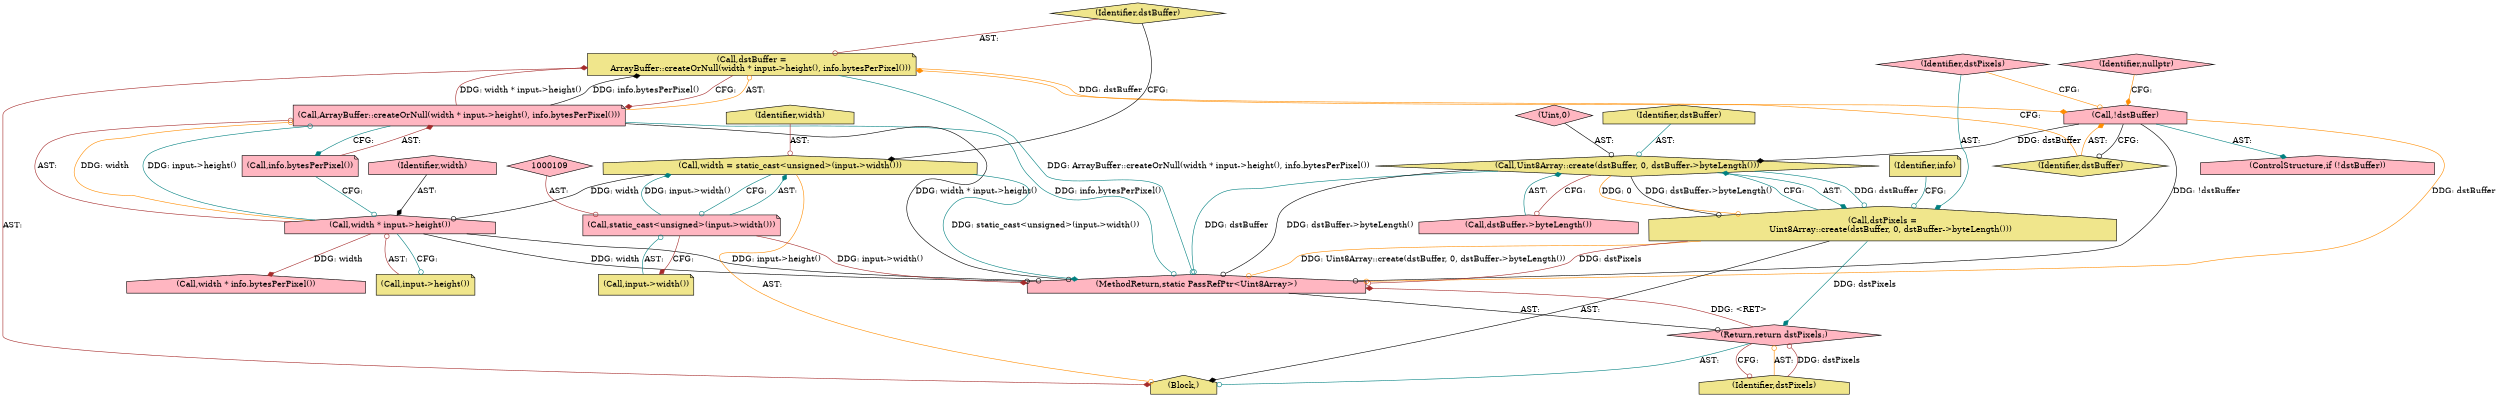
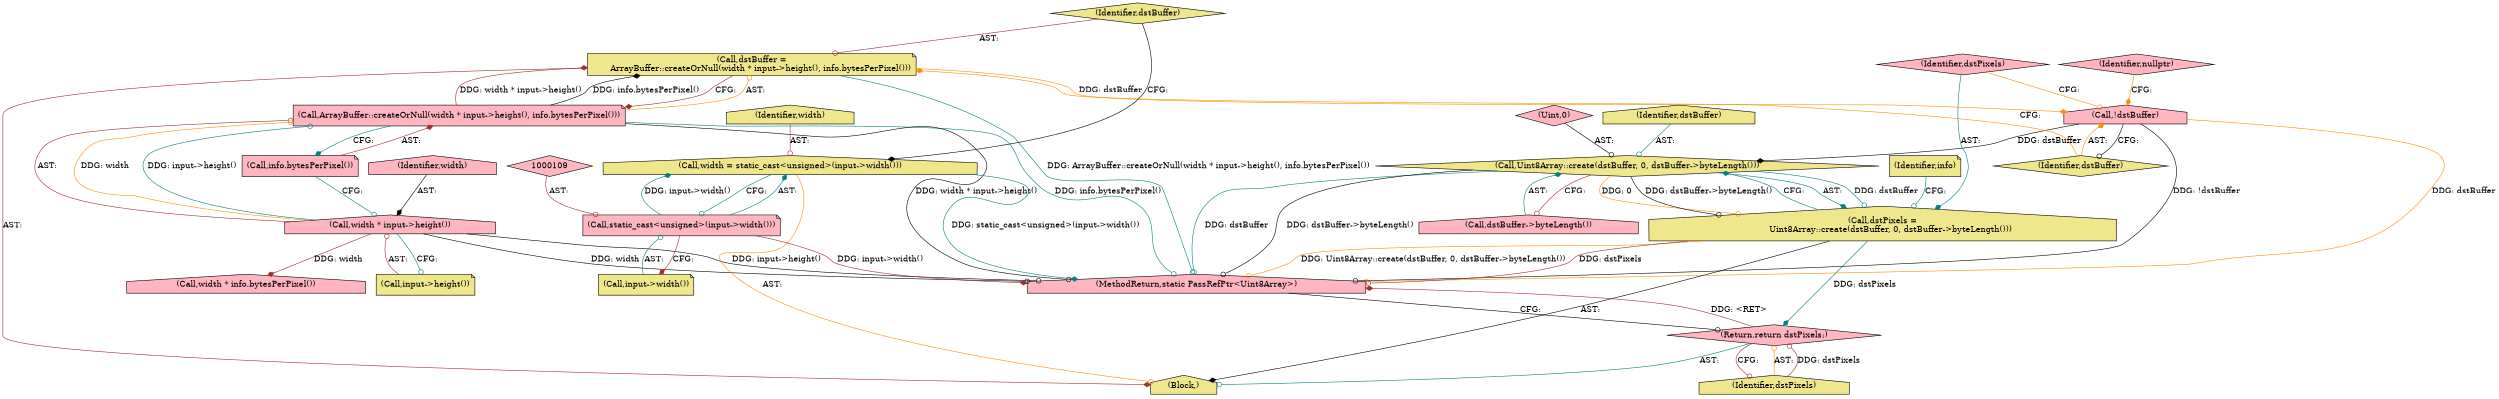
node "(ControlStructure,if (!dstBuffer))": removed
edge "(Call,width = static_cast<unsigned>(input->width()))" -> "(Call,width * input->height())": removed, label "DDG: width"
edge "(MethodReturn,static PassRefPtr<Uint8Array>)" -> "(Return,return dstPixels;)": label "AST: " -> "CFG: "
